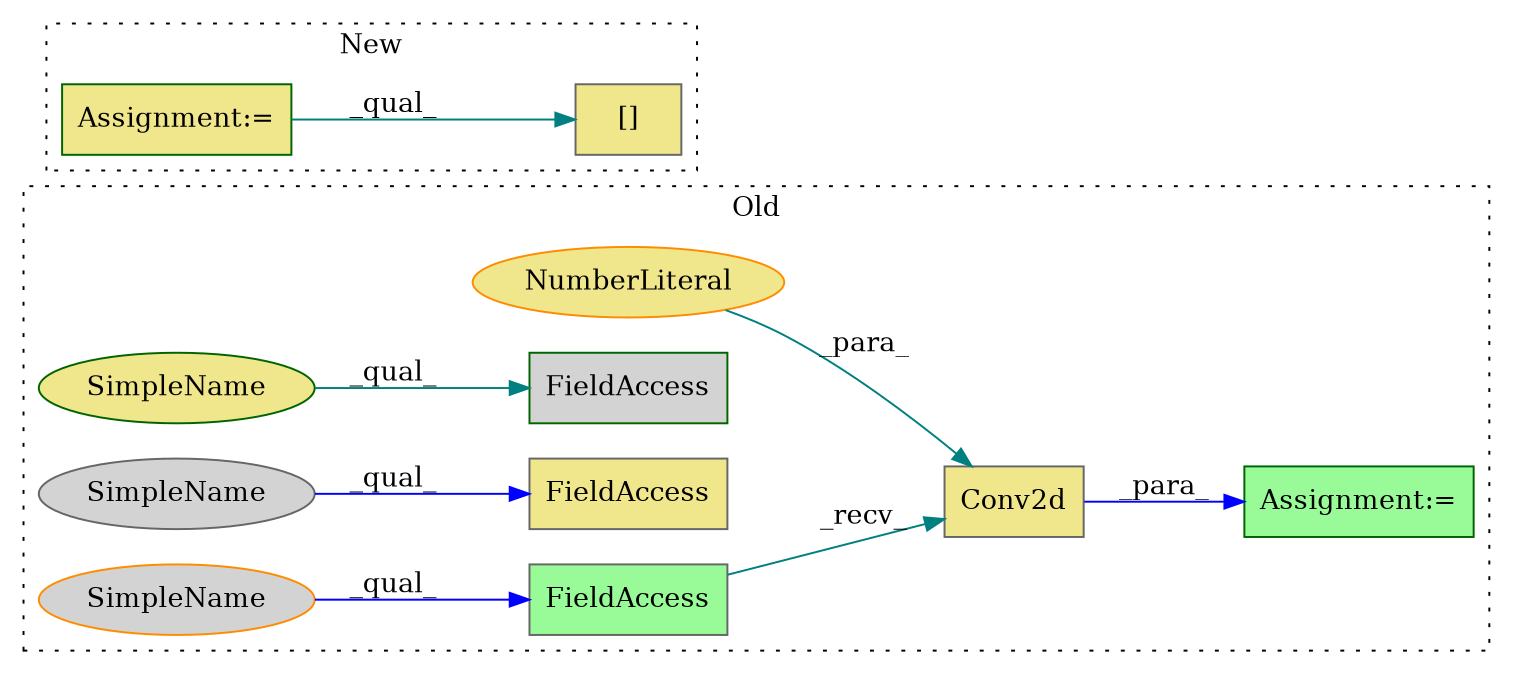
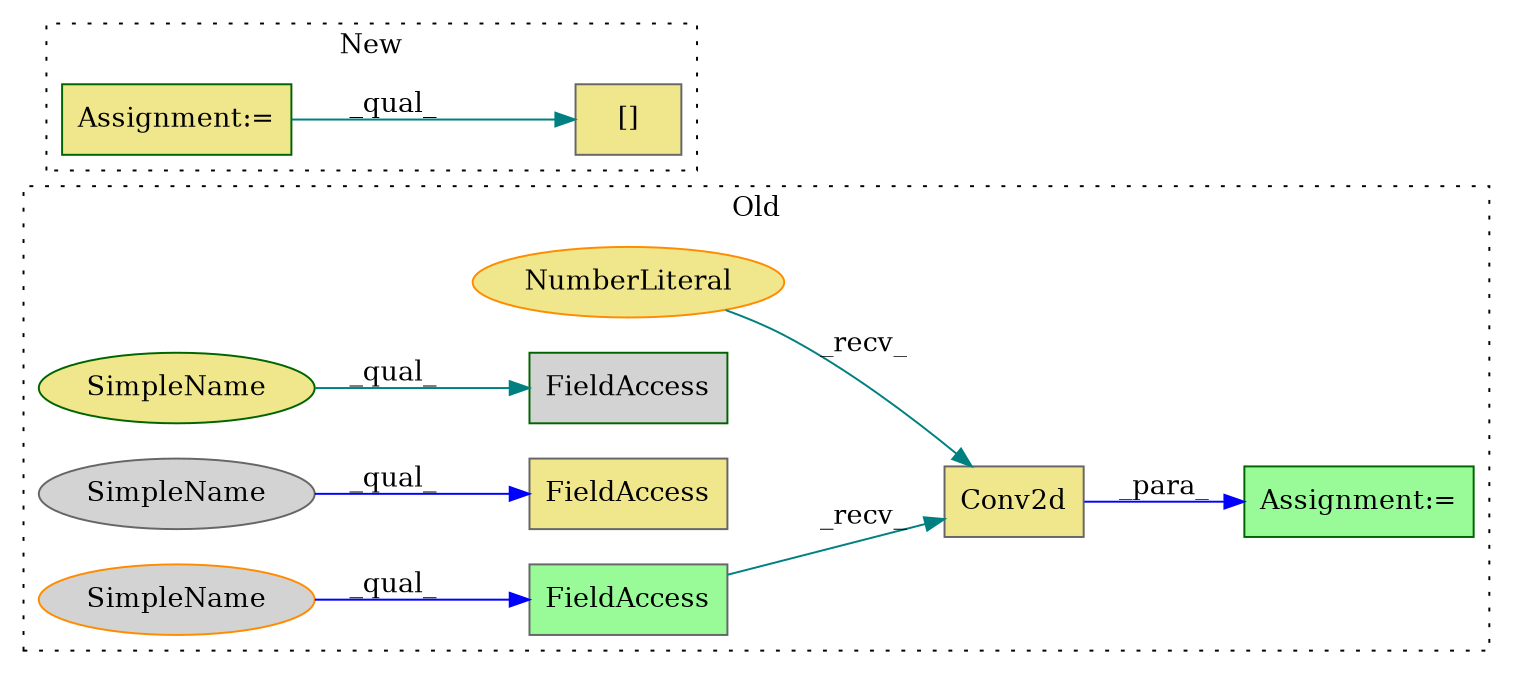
edge "NumberLiteral" -> "Conv2d": label "_para_" -> "_recv_"
